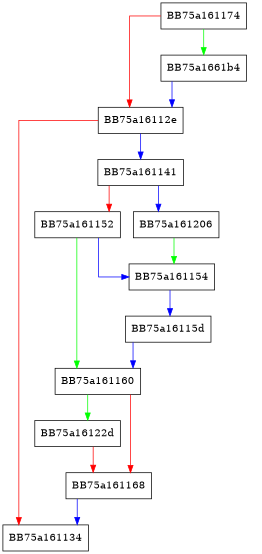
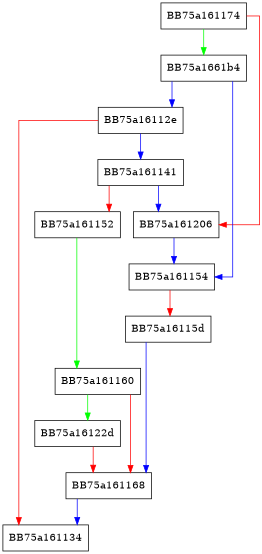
edge "BB75a161174" -> "BB75a16112e": now "BB75a161174" -> "BB75a161206"
edge "BB75a161206" -> "BB75a161154": color green -> blue
edge "BB75a161152" -> "BB75a161154": now "BB75a1661b4" -> "BB75a161154"
edge "BB75a161154" -> "BB75a16115d": color blue -> red
edge "BB75a16115d" -> "BB75a161160": now "BB75a16115d" -> "BB75a161168"
